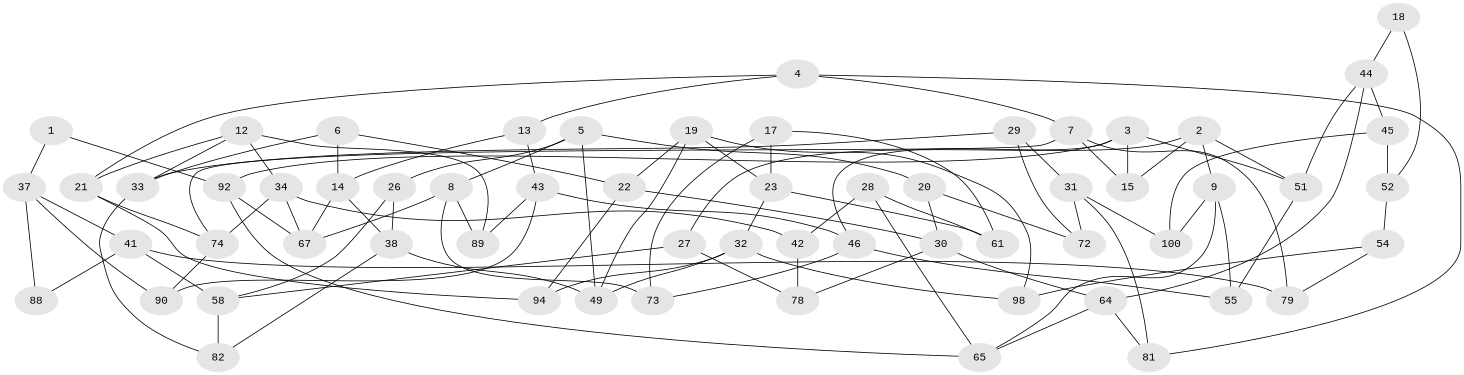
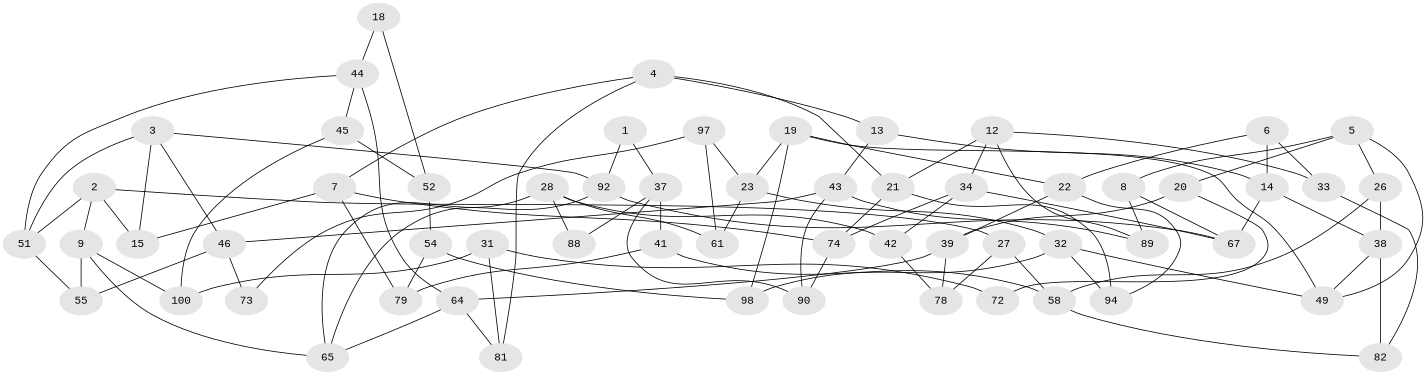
node "17": label "17" -> "97"
node "29": removed
node "30": label "30" -> "39"
edge "41" -- "88": now "28" -- "88"
edge "8" -- "73": removed
